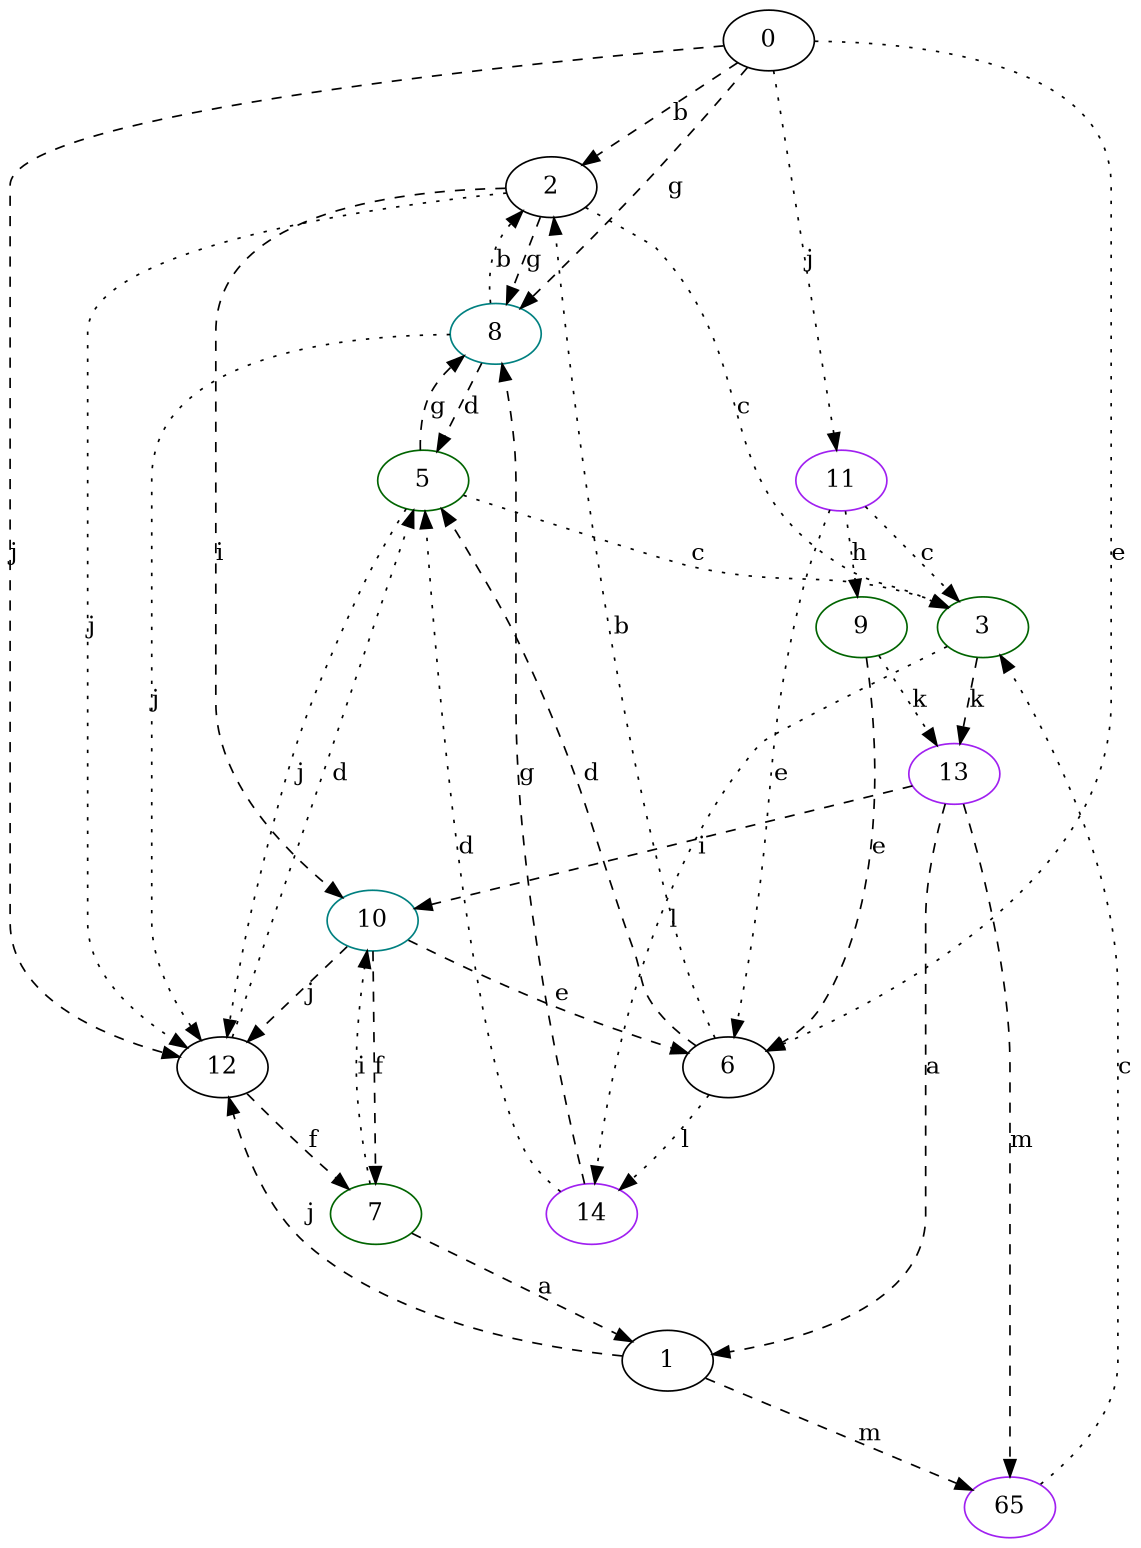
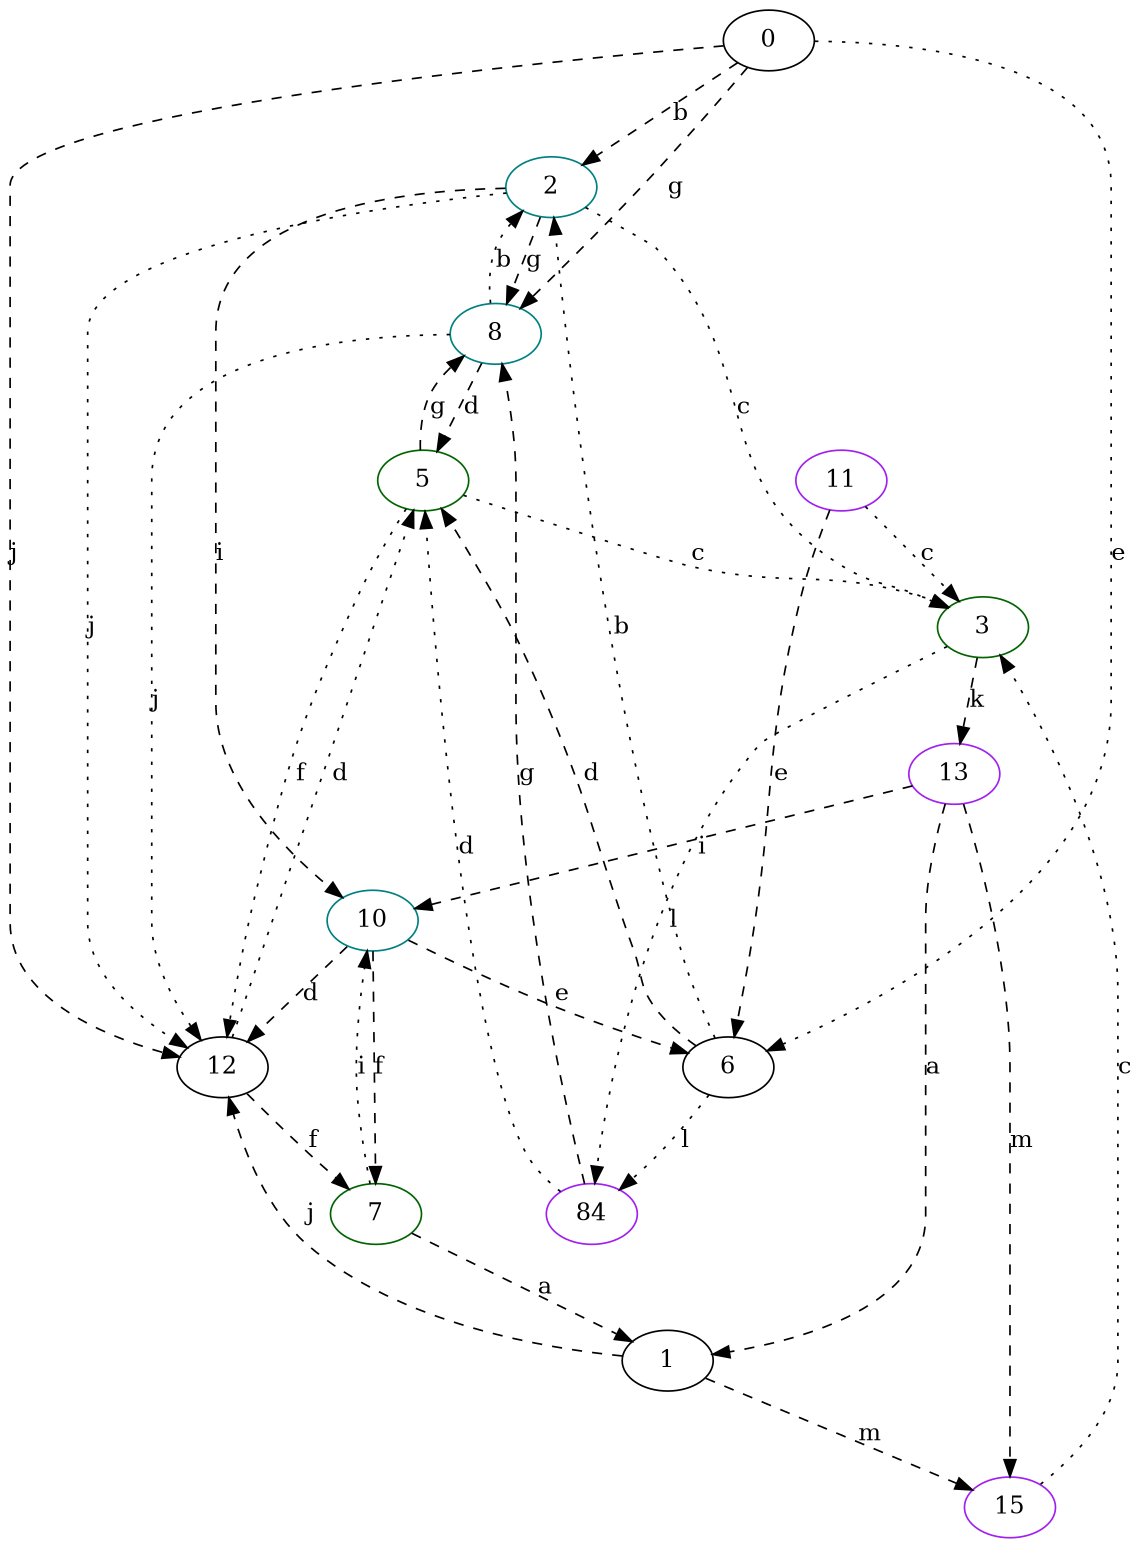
node "2": color black -> teal
edge "0" -> "11": removed, label "j"
node "9": removed
edge "11" -> "6": style dotted -> dashed
edge "5" -> "12": label "j" -> "f"
edge "10" -> "12": label "j" -> "d"
node "14": label "14" -> "84"
node "65": label "65" -> "15"
